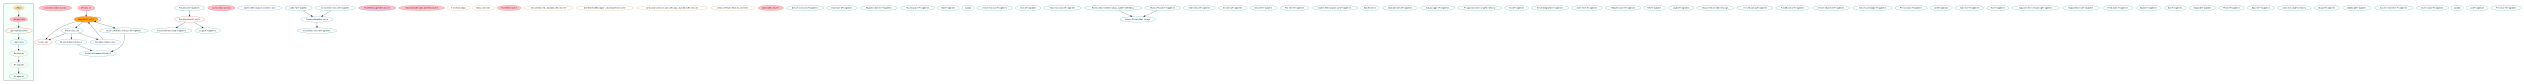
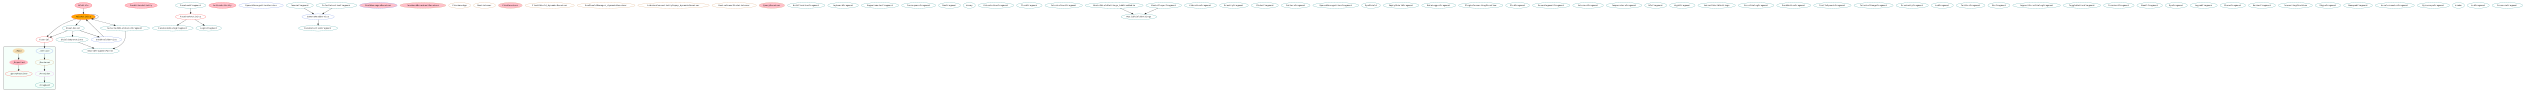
edge "_QueryReceiver" -> "_Service": now "Tutorial" -> "_Service"
